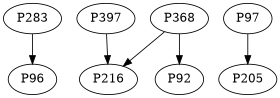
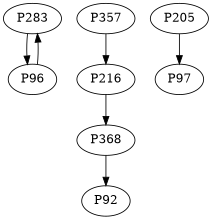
node "P397": label "P397" -> "P357"
edge "P97" -> "P205": reversed
edge "P368" -> "P216": reversed
edge "P96" -> "P283": added
